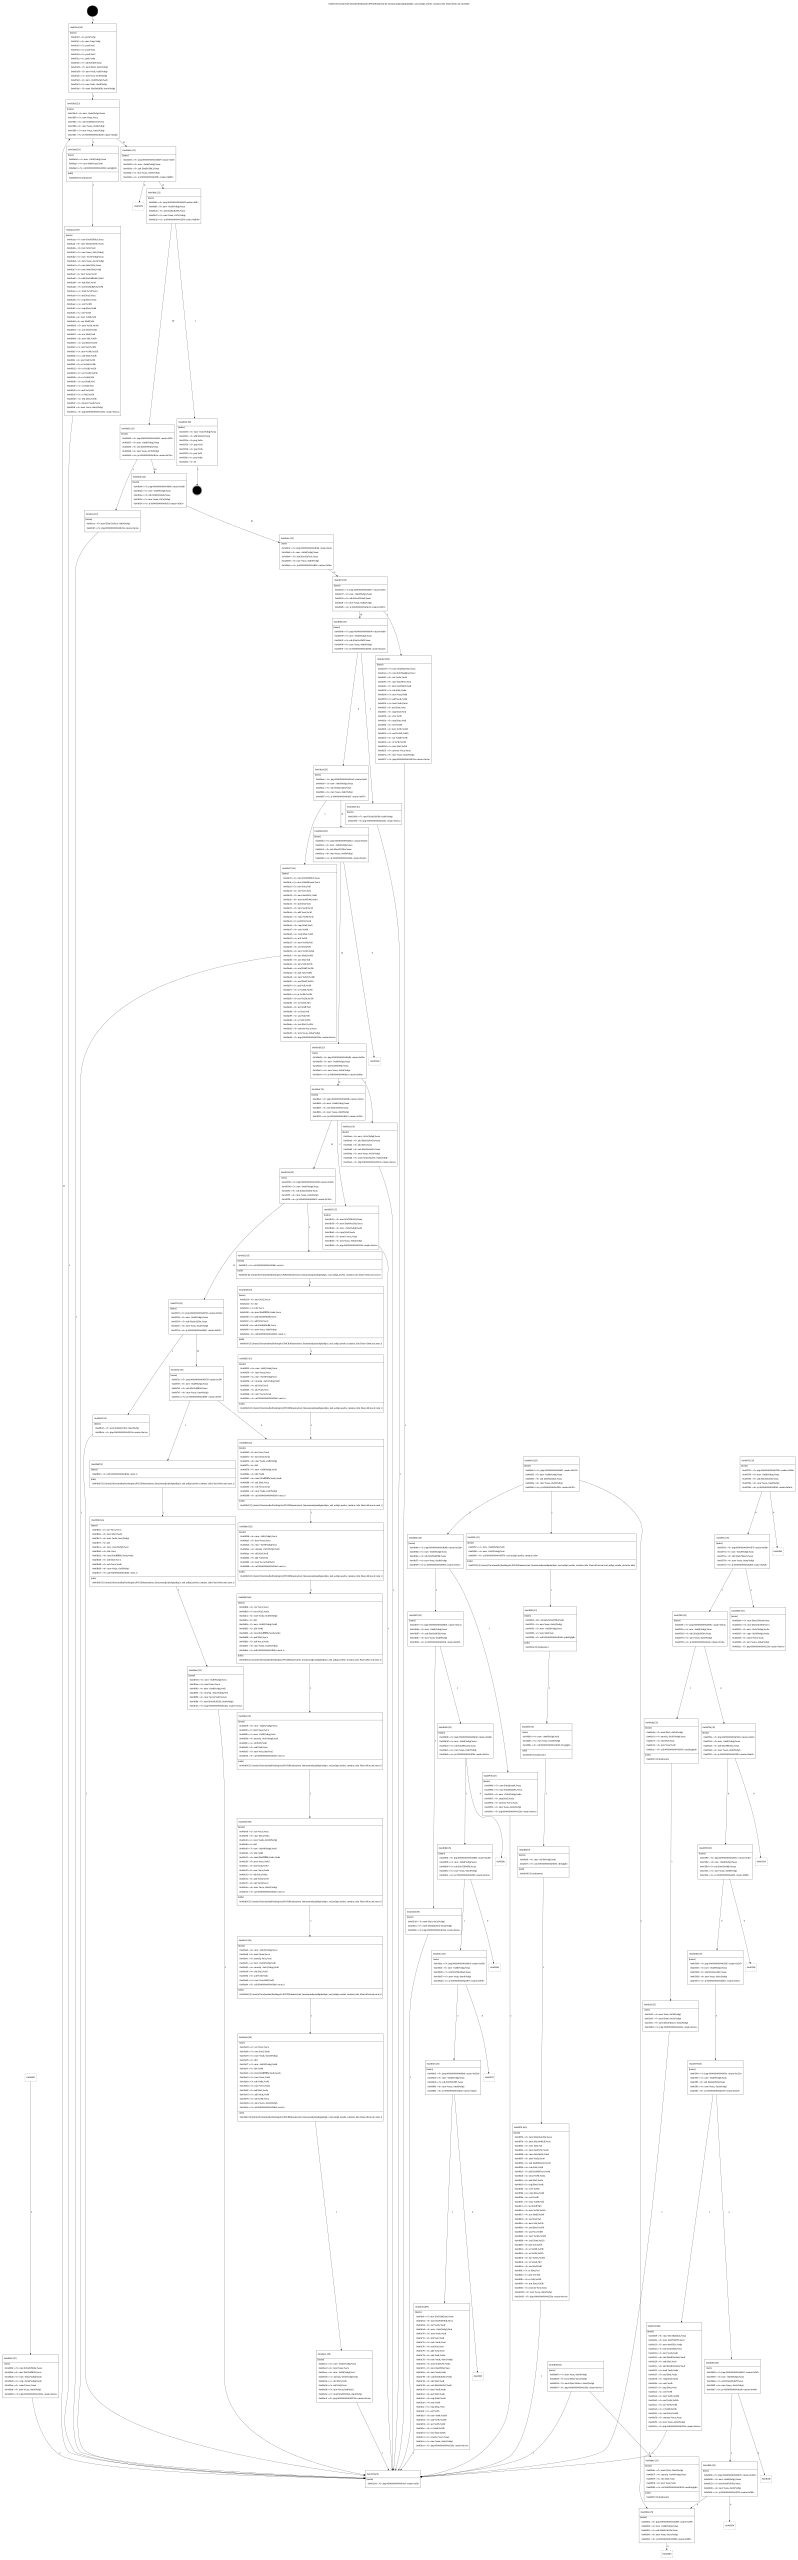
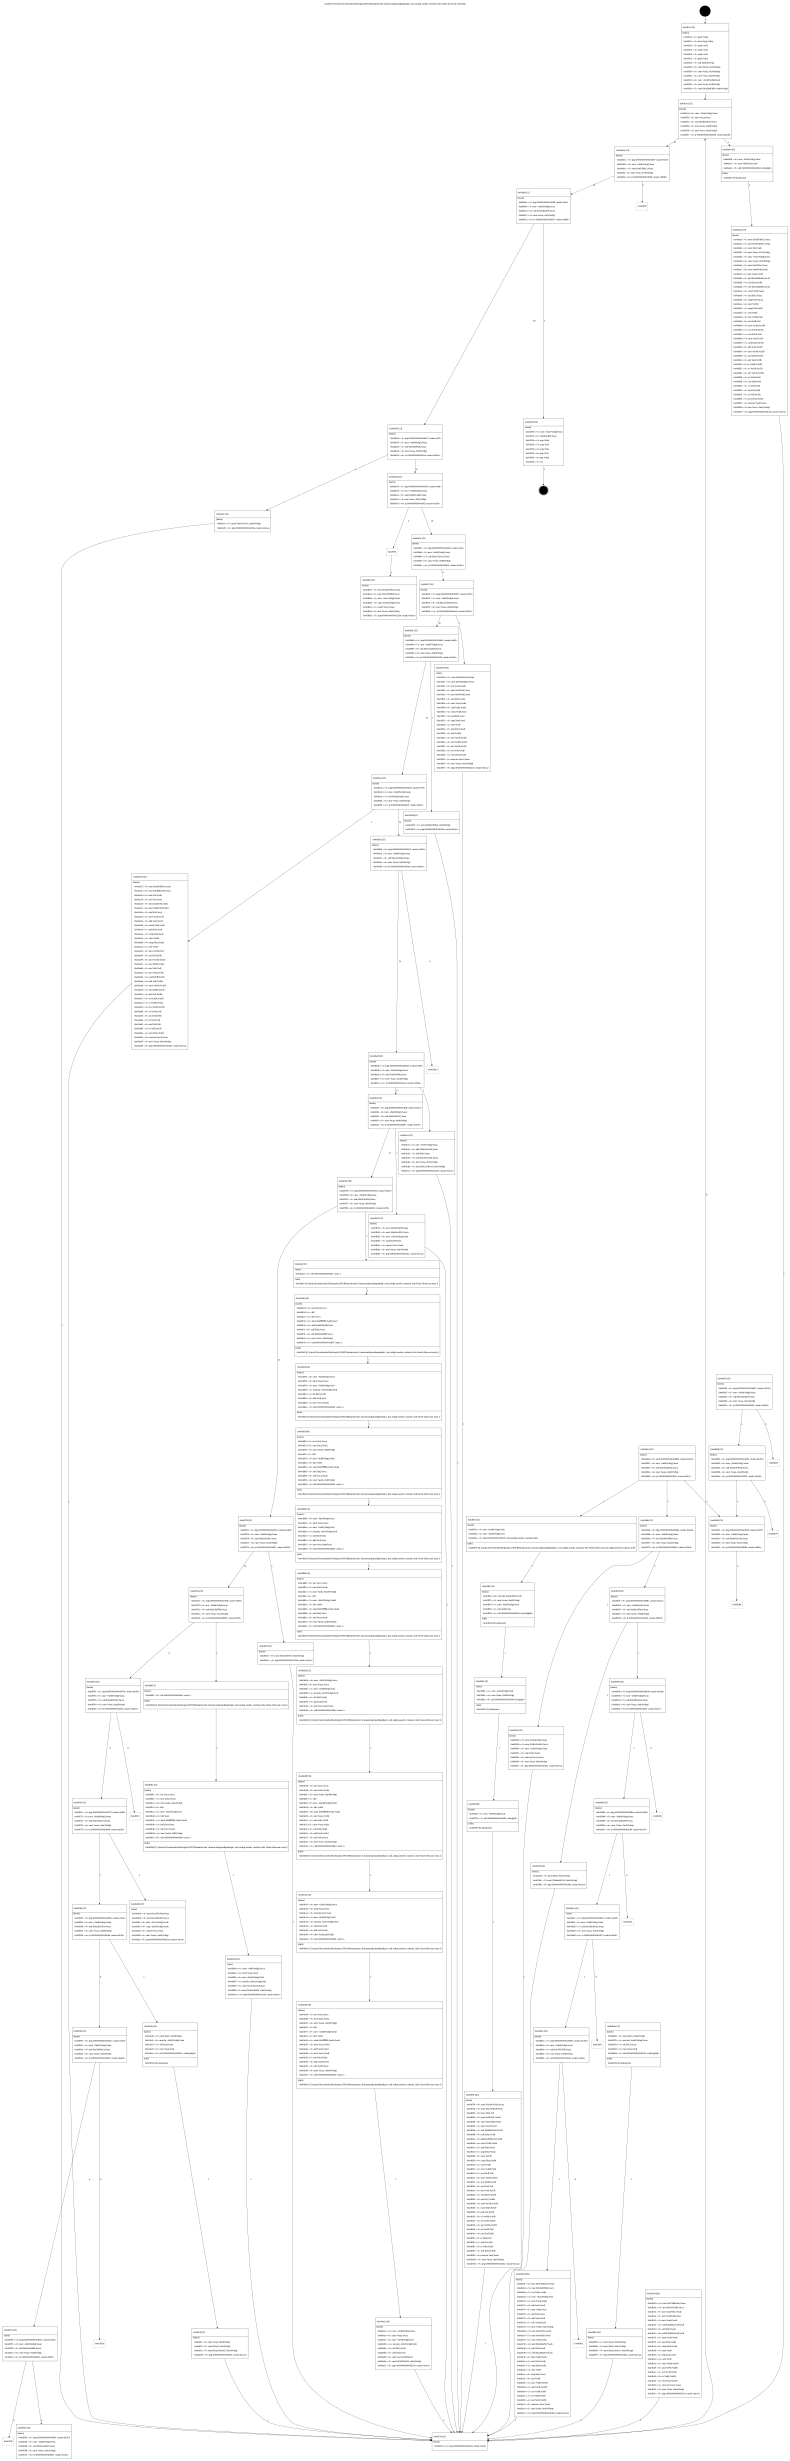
edge "0x401646 [22]" -> "0x401921": added, label "0"
edge "0x40173a [25]" -> "0x401d6f [46]": now "0x40173a [25]" -> "0x401753 [25]"
node "0x4017e9 [25]": removed
edge "0x401b85 [23]" -> "0x401b6e [23]": reversed
edge "0x401b9c [27]" -> "0x40220a [5]": removed, label "2"
